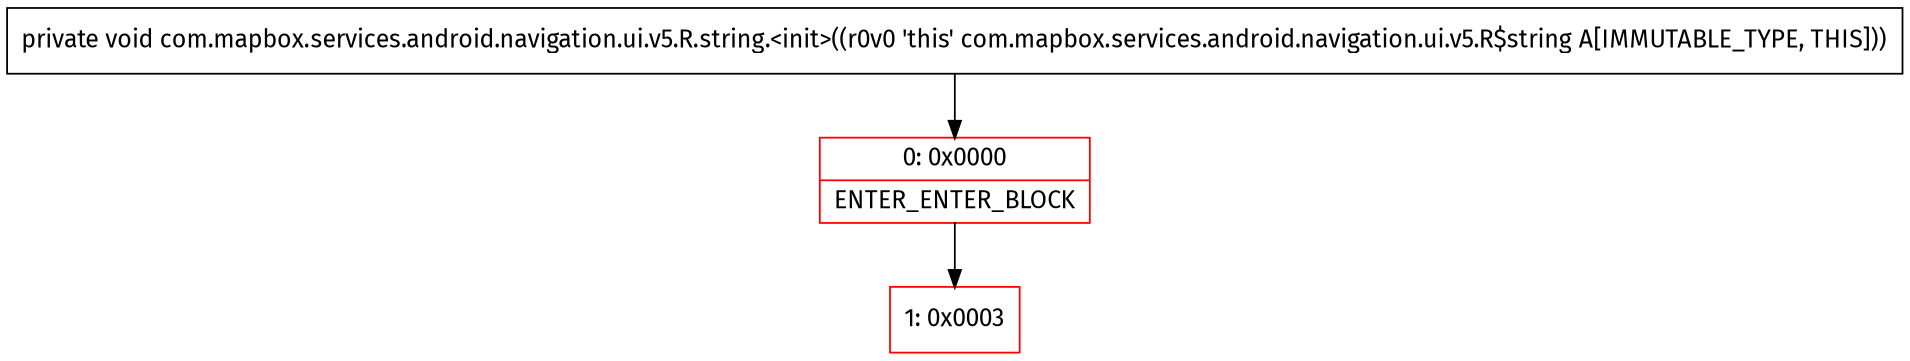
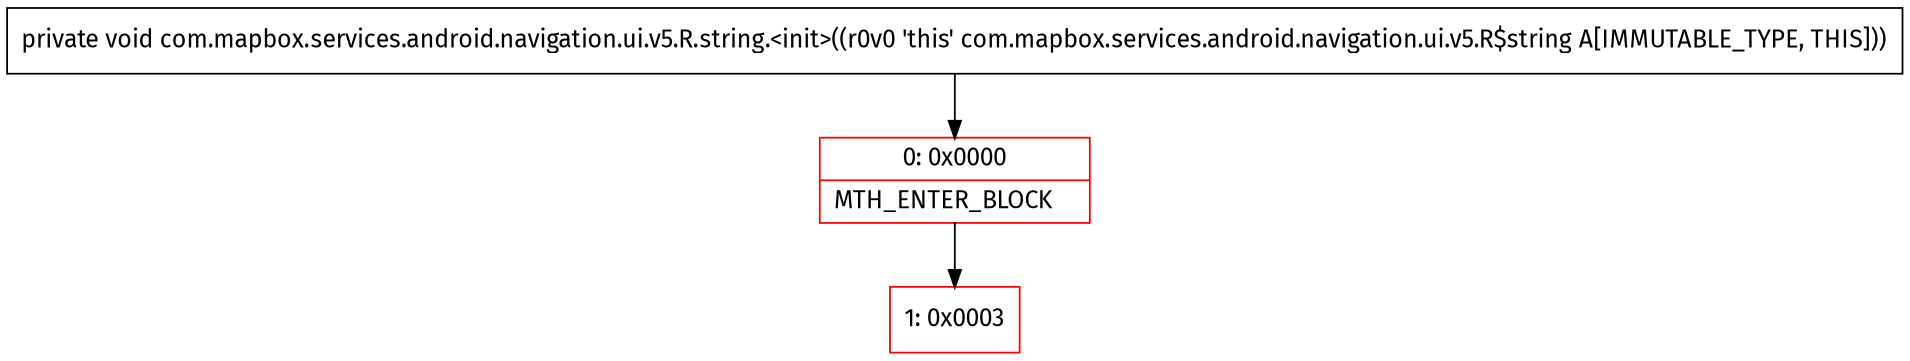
node "0: 0x0000": text "ENTER_ENTER_BLOCK" -> "MTH_ENTER_BLOCK"
